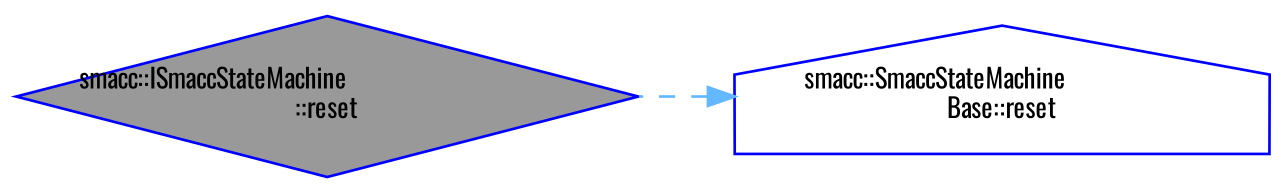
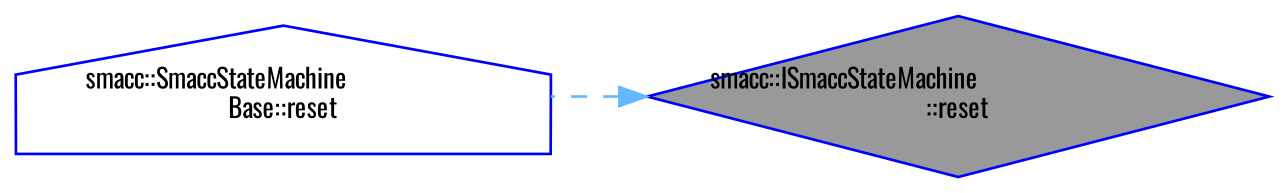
edge "smacc::ISmaccStateMachine ::reset" -> "smacc::SmaccStateMachine Base::reset": reversed
